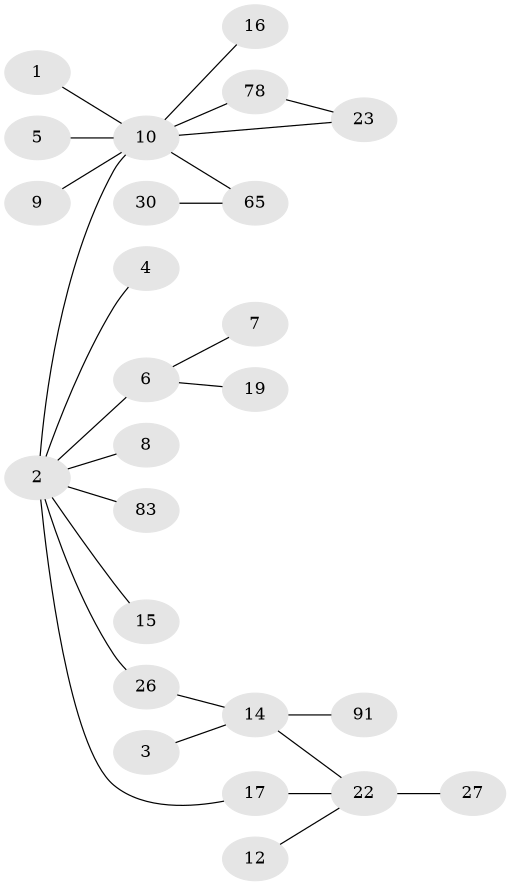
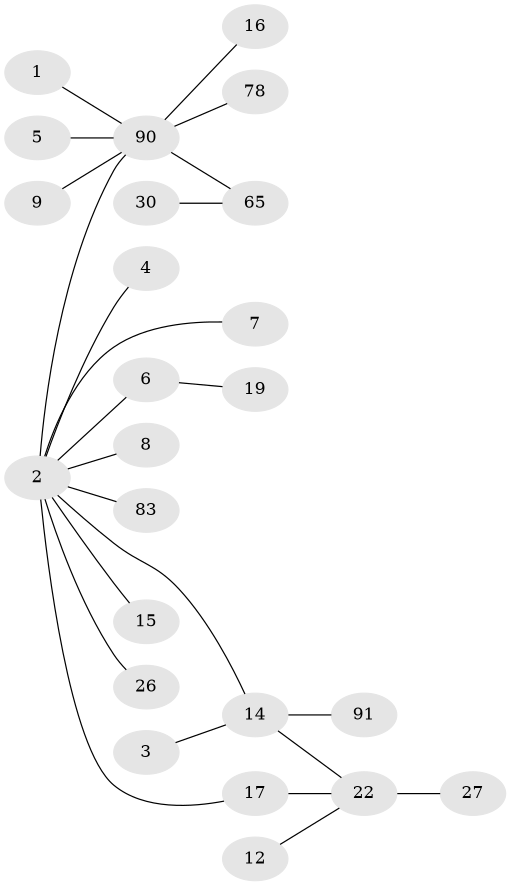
node "23": removed
node "10": label "10" -> "90"
edge "7" -- "6": now "7" -- "2"
edge "26" -- "14": now "2" -- "14"
